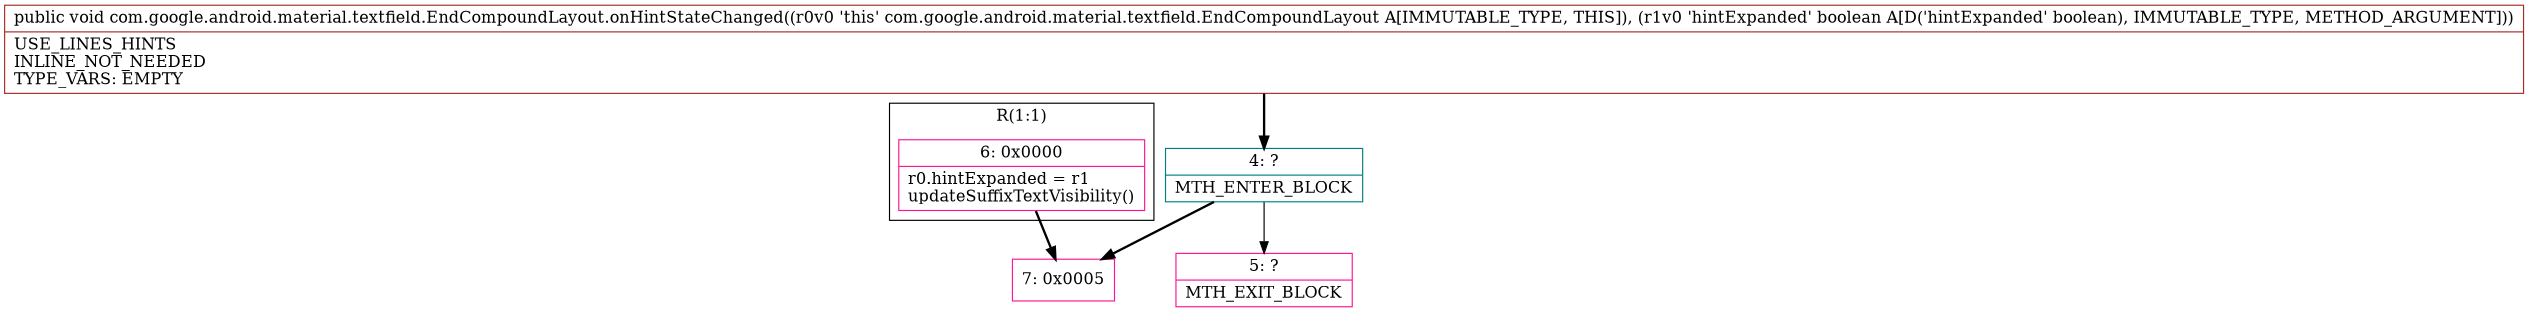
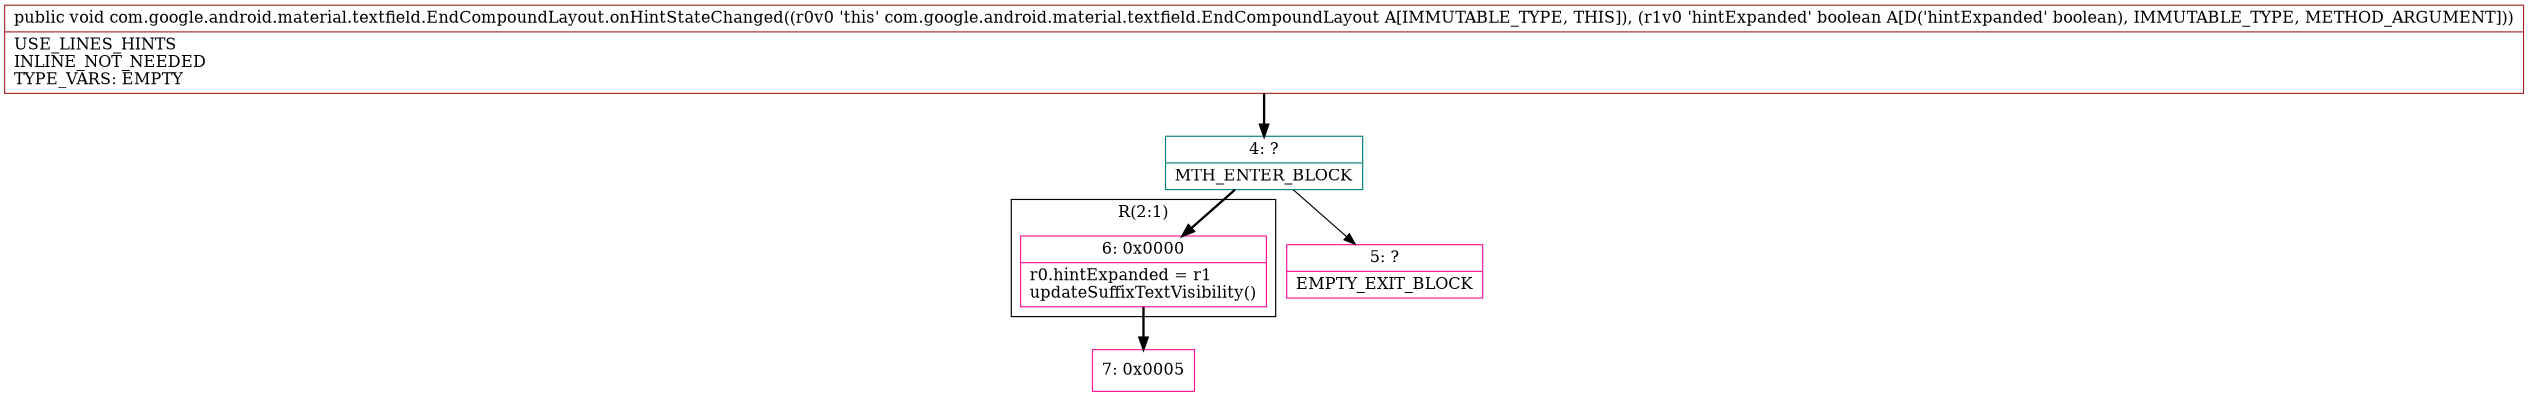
cluster "R(1:1)": label "R(1:1)" -> "R(2:1)"
edge "4: ?" -> "7: 0x0005": now "4: ?" -> "6: 0x0000"
node "5: ?": text "MTH_EXIT_BLOCK" -> "EMPTY_EXIT_BLOCK"
